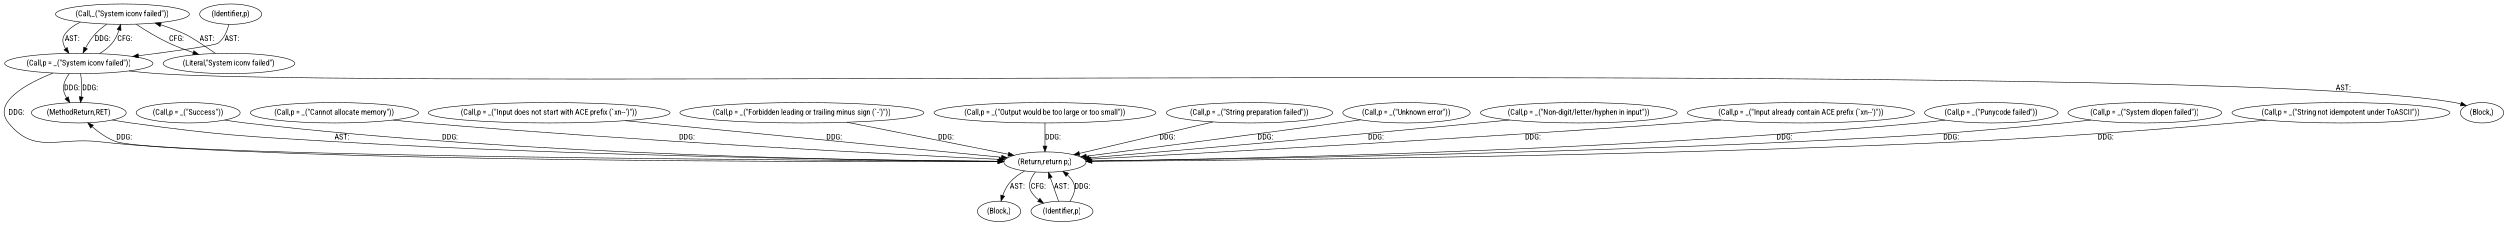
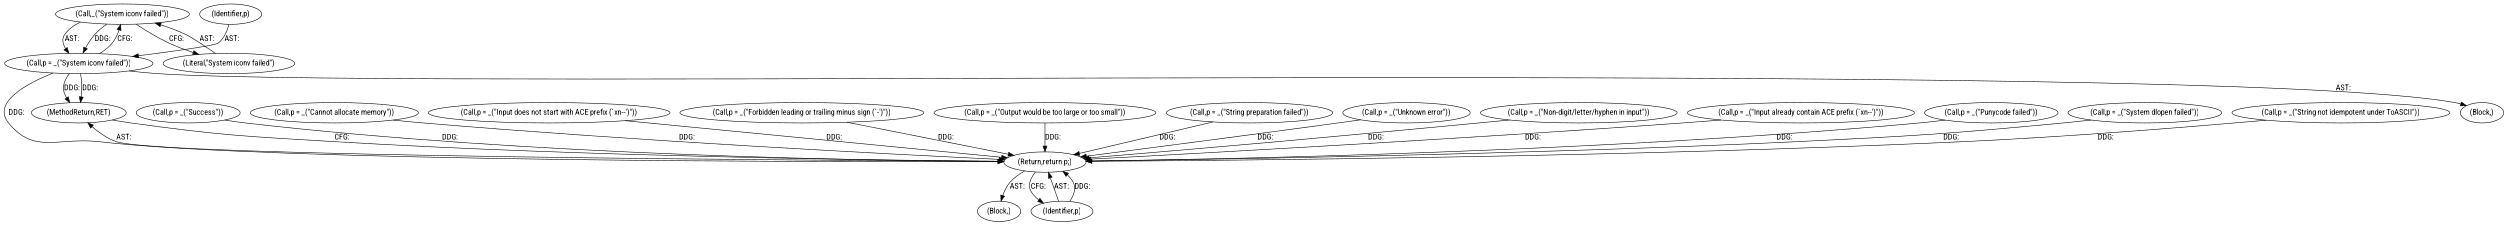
edge "(Return,return p;)" -> "(MethodReturn,RET)": label "DDG: " -> "AST: "
edge "(MethodReturn,RET)" -> "(Return,return p;)": label "AST: " -> "CFG: "
